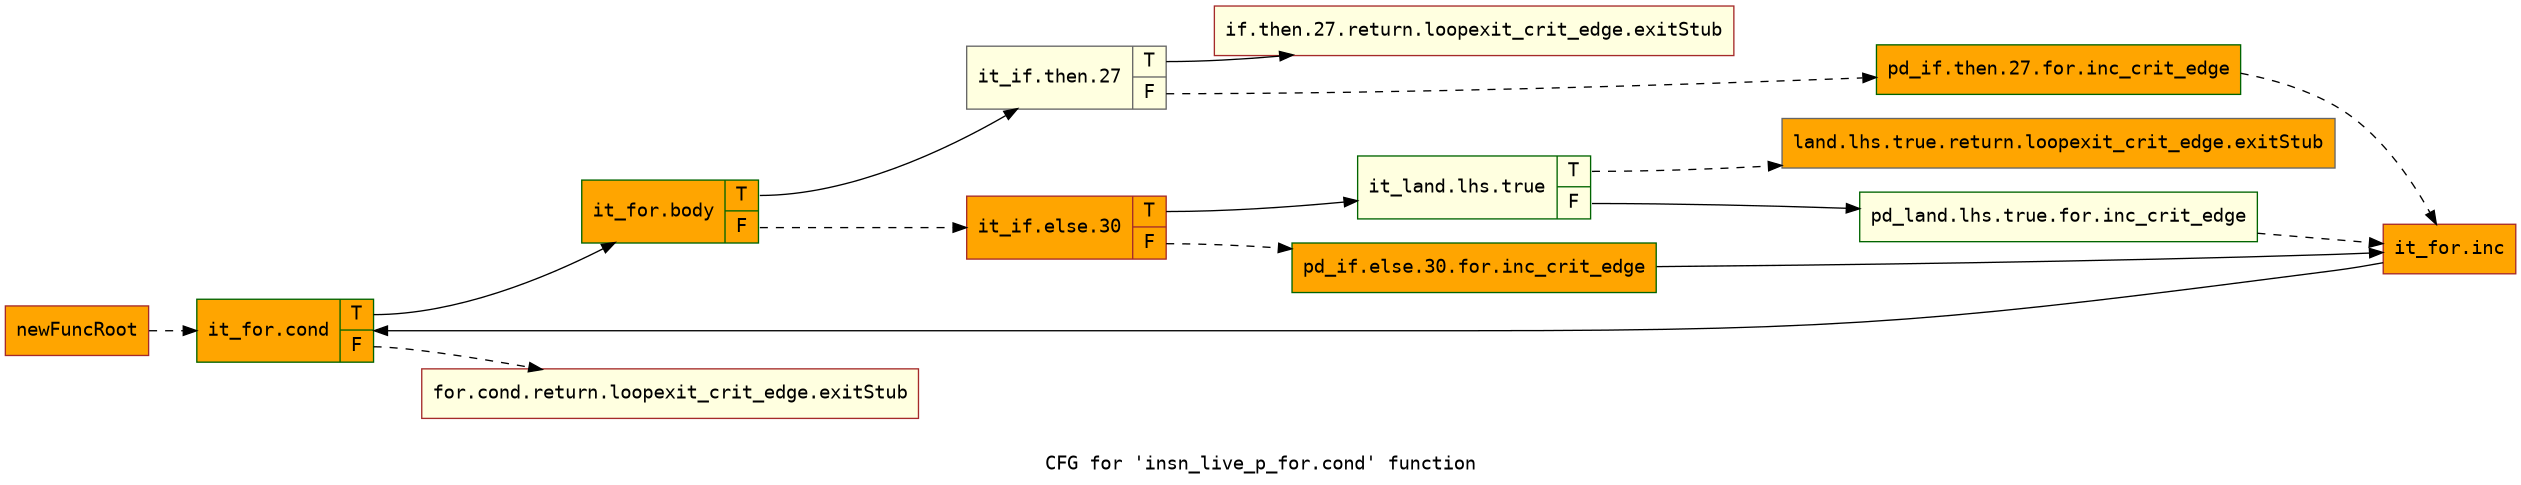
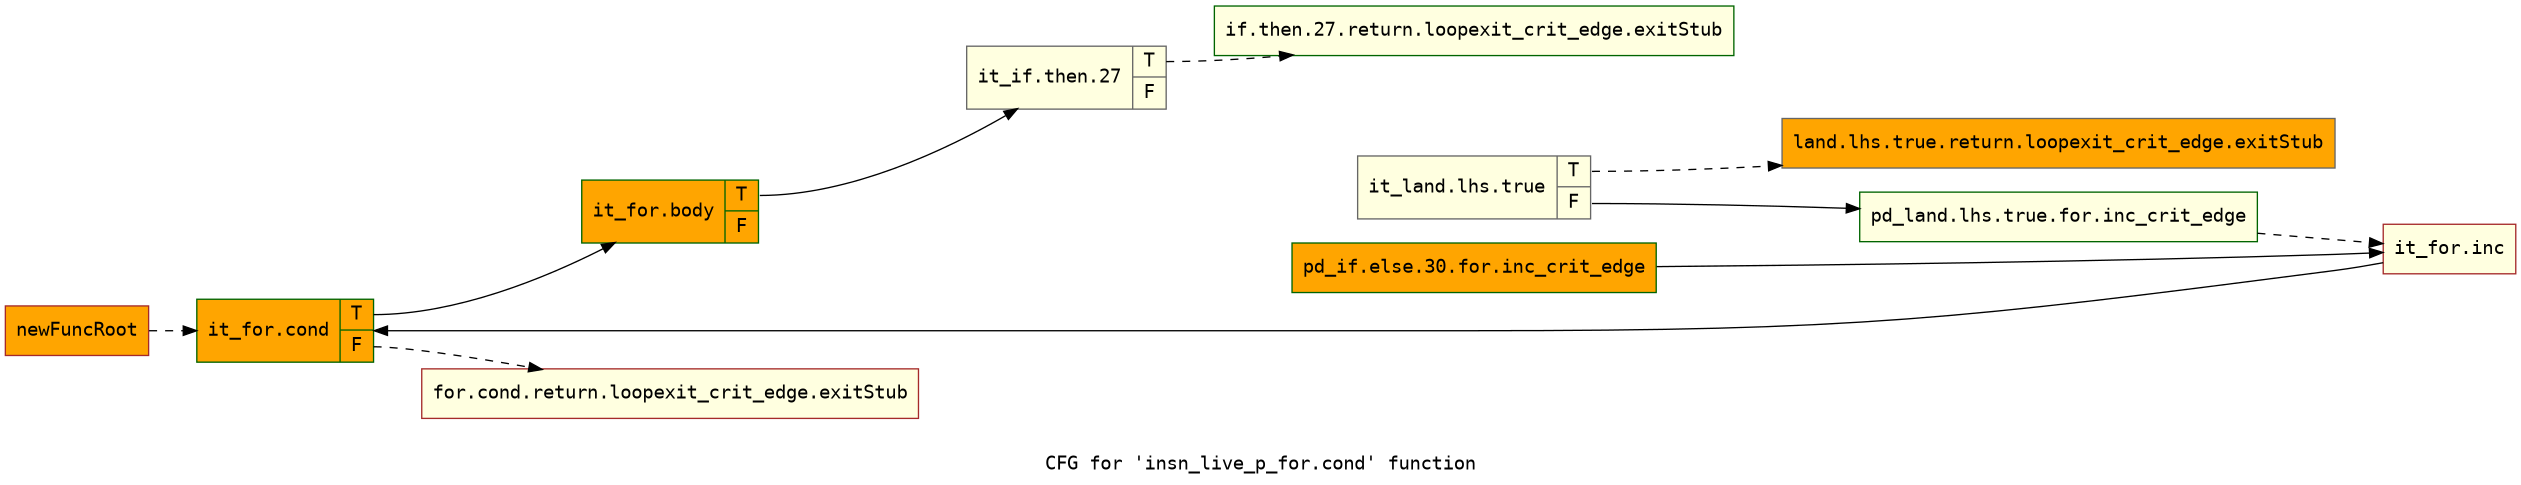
node "if.then.27.return.loopexit_crit_edge.exitStub": color brown -> darkgreen
edge "it_if.then.27" -> "if.then.27.return.loopexit_crit_edge.exitStub": style solid -> dashed
node "pd_if.then.27.for.inc_crit_edge": removed
node "it_land.lhs.true": color darkgreen -> gray40
node "it_if.else.30": removed
node "it_for.inc": fillcolor orange -> lightyellow
